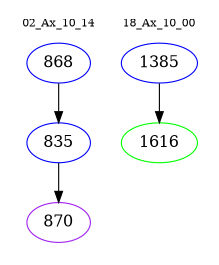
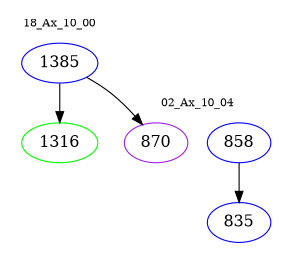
cluster "02_Ax_10_14": label "02_Ax_10_14" -> "02_Ax_10_04"
node "868": label "868" -> "858"
node "1616": label "1616" -> "1316"
edge "835" -> "870": now "1385" -> "870"
